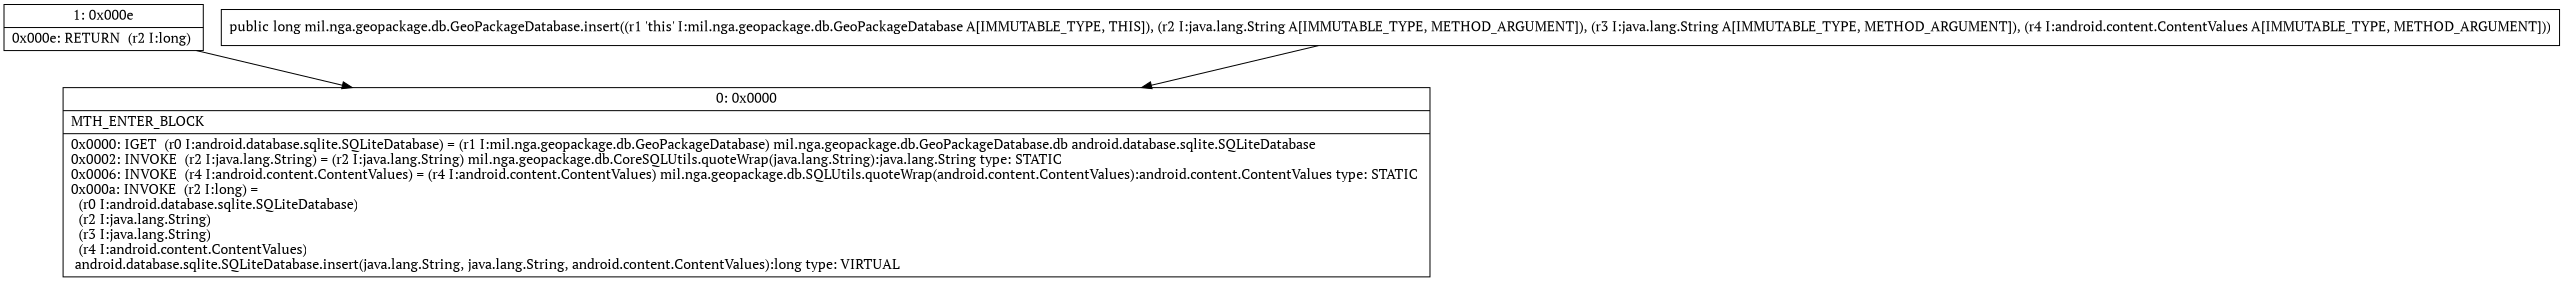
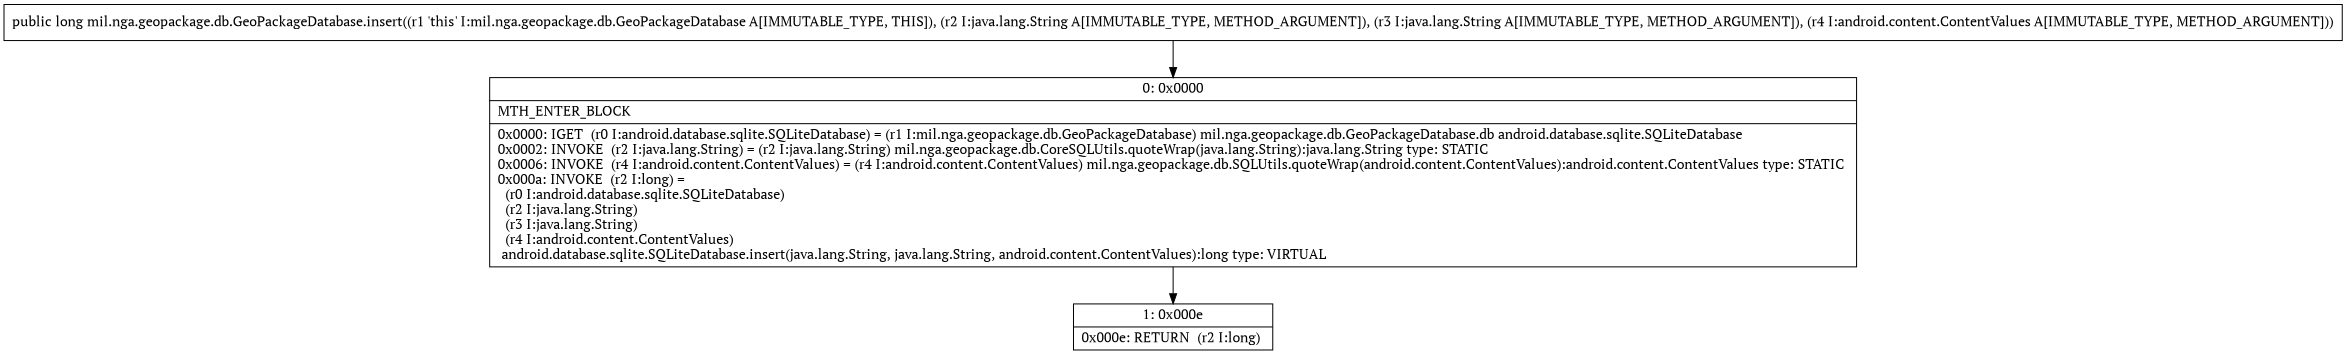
edge "1: 0x000e" -> "0: 0x0000": reversed
